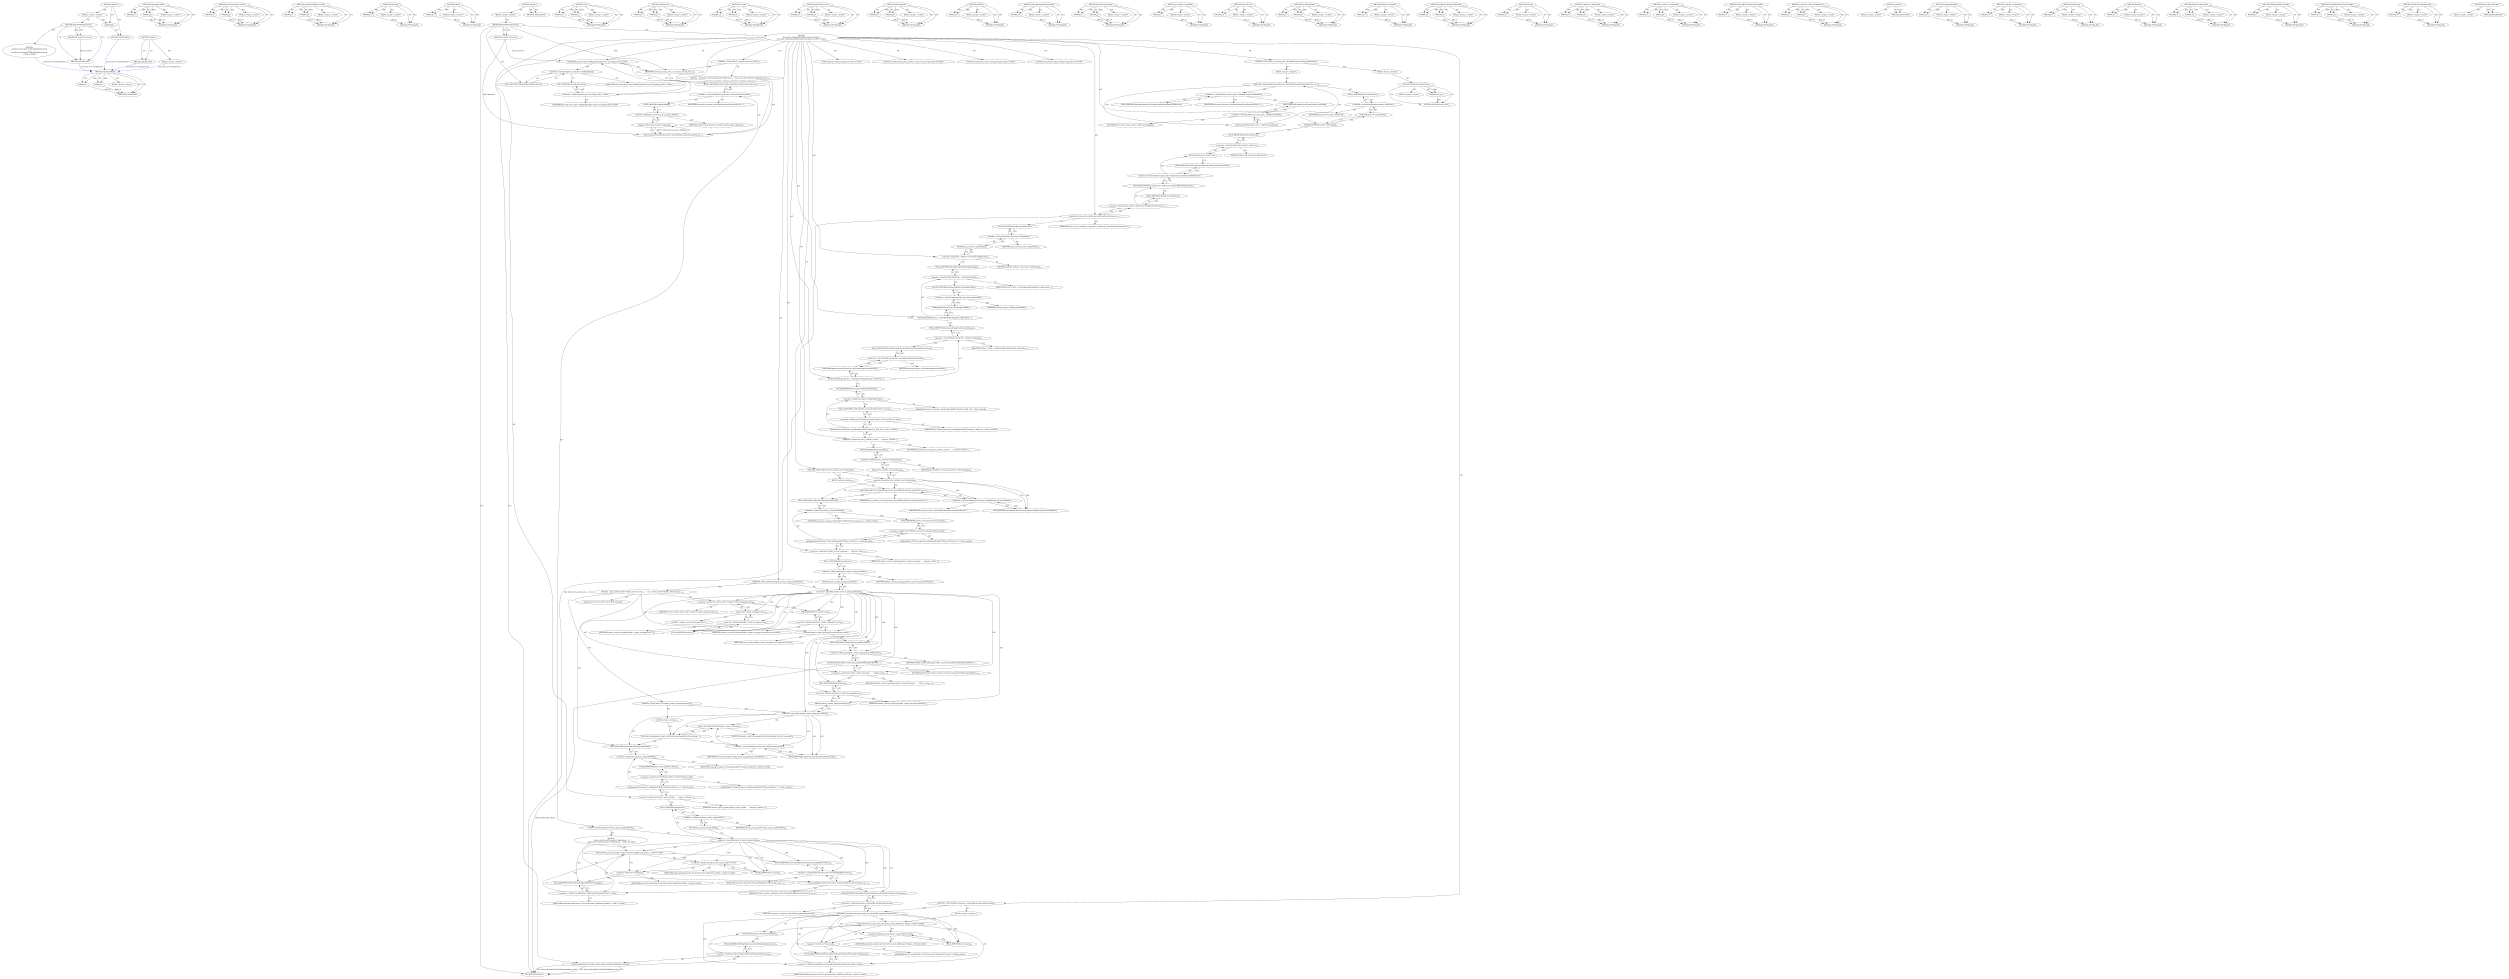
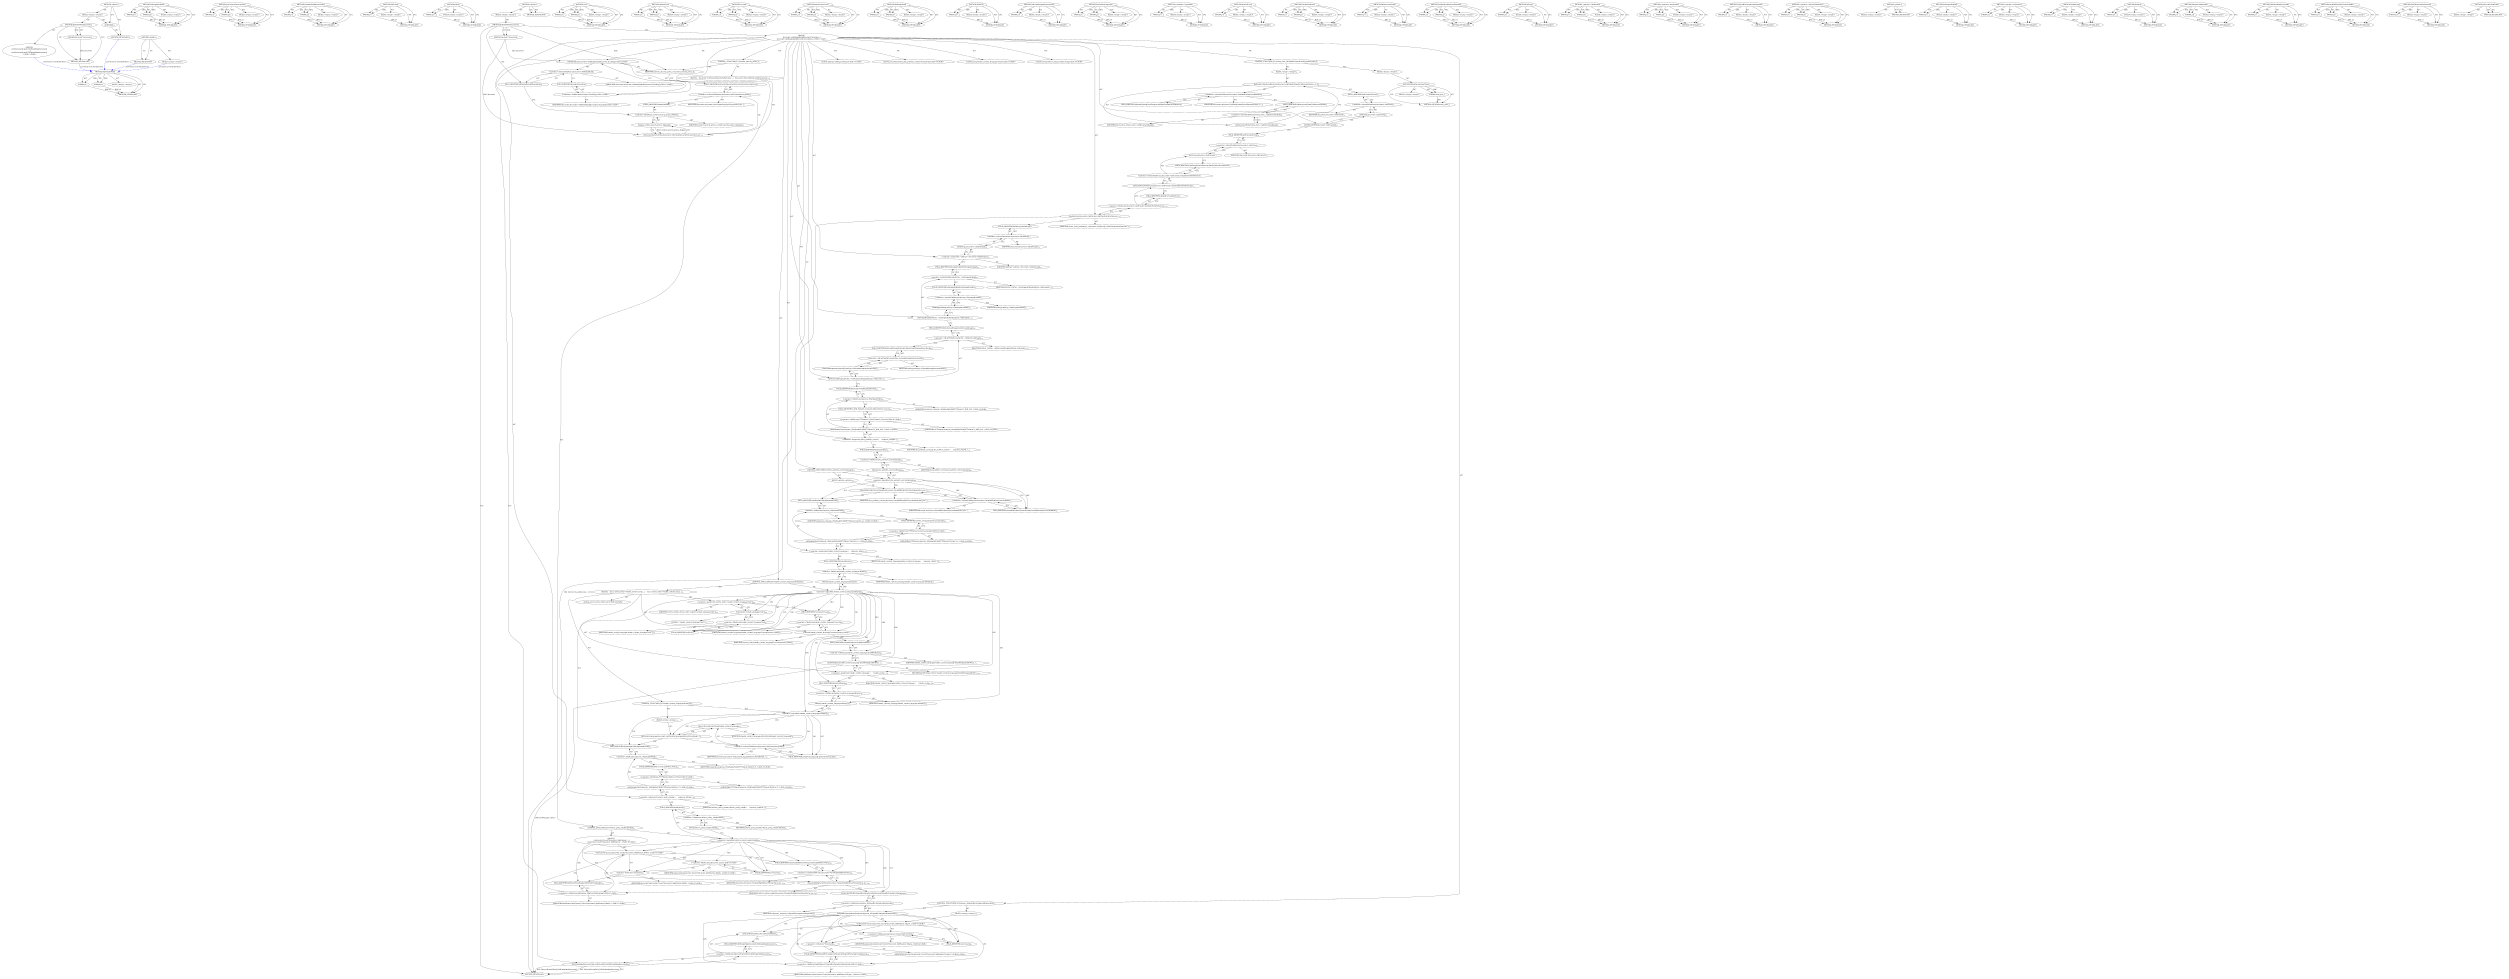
edge "(FIELD_IDENTIFIER,Release,Release)" -> "(<operator>.fieldAccess,content_security_policy_.Release)": now "(FIELD_IDENTIFIER,SetReadyState,SetReadyState)" -> "(<operator>.fieldAccess,content_security_policy_.Release)"
